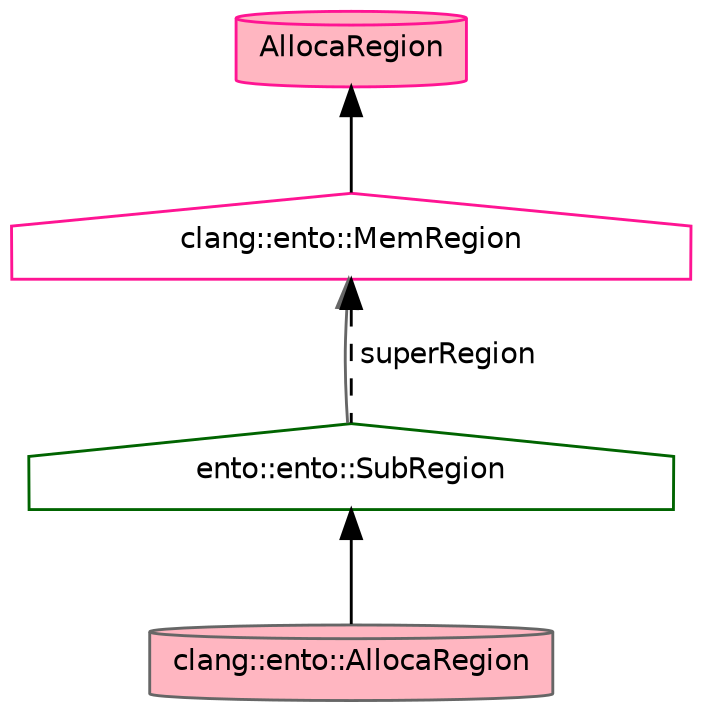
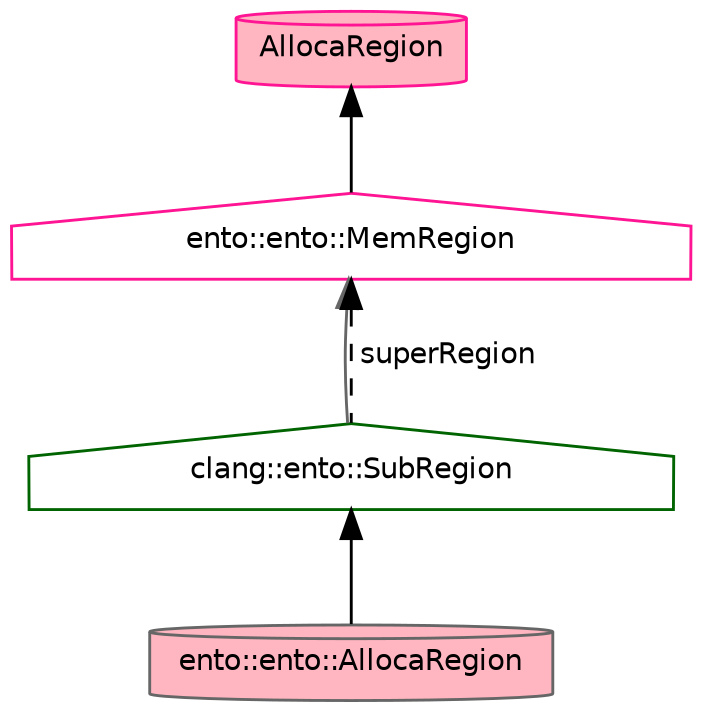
node "clang::ento::MemRegion": label "clang::ento::MemRegion" -> "ento::ento::MemRegion"
node "ento::ento::SubRegion": label "ento::ento::SubRegion" -> "clang::ento::SubRegion"
node "clang::ento::AllocaRegion": label "clang::ento::AllocaRegion" -> "ento::ento::AllocaRegion"
